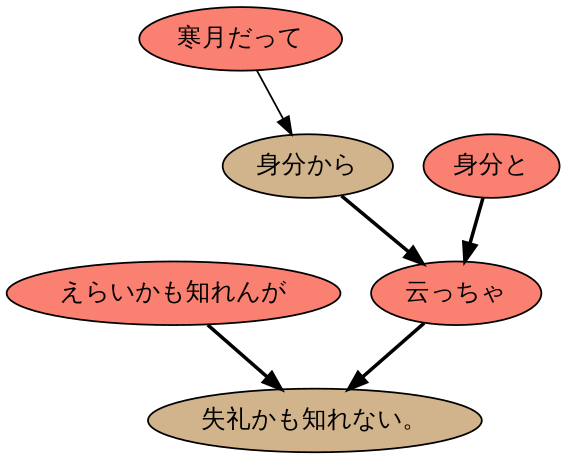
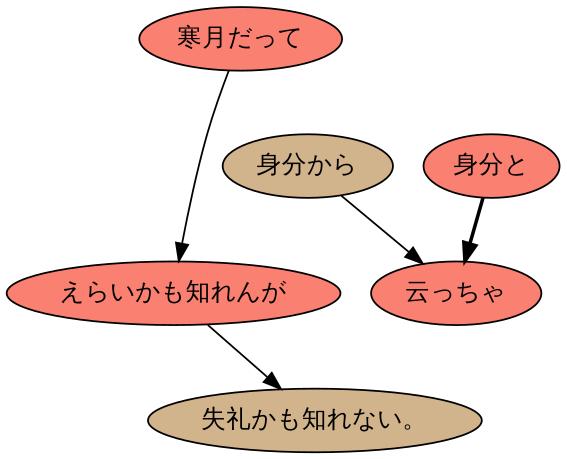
edge "寒月だって" -> "身分から": now "寒月だって" -> "えらいかも知れんが"
edge "身分から" -> "云っちゃ": style bold -> solid
edge "云っちゃ" -> "失礼かも知れない。": removed
edge "えらいかも知れんが" -> "失礼かも知れない。": style bold -> solid
